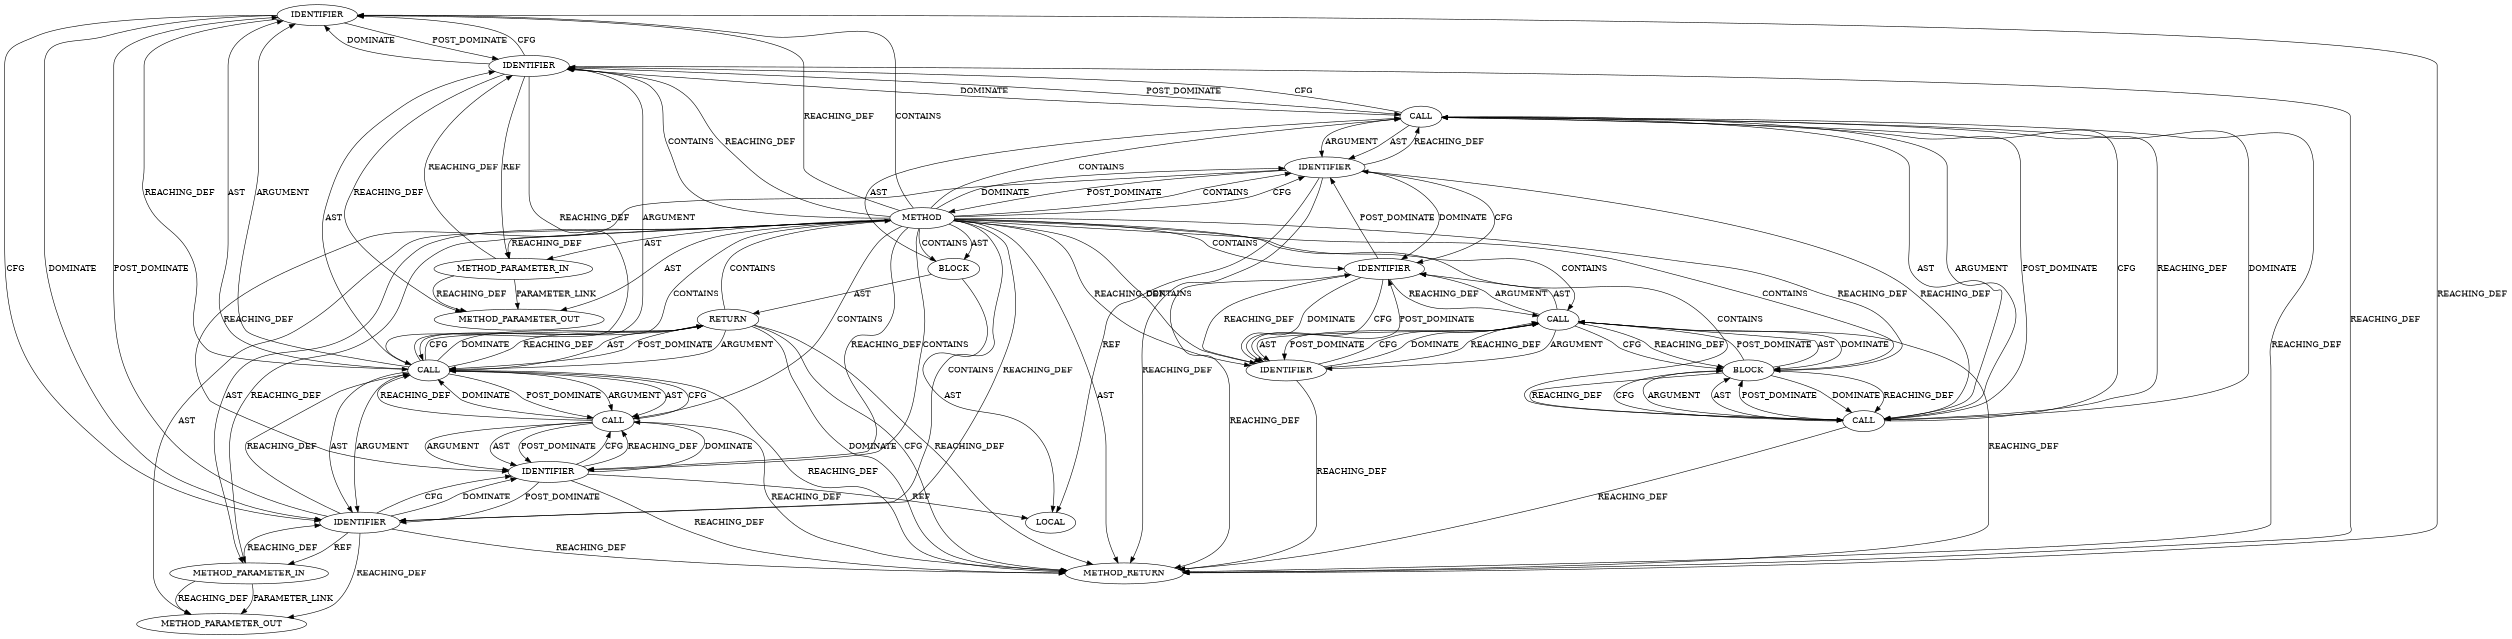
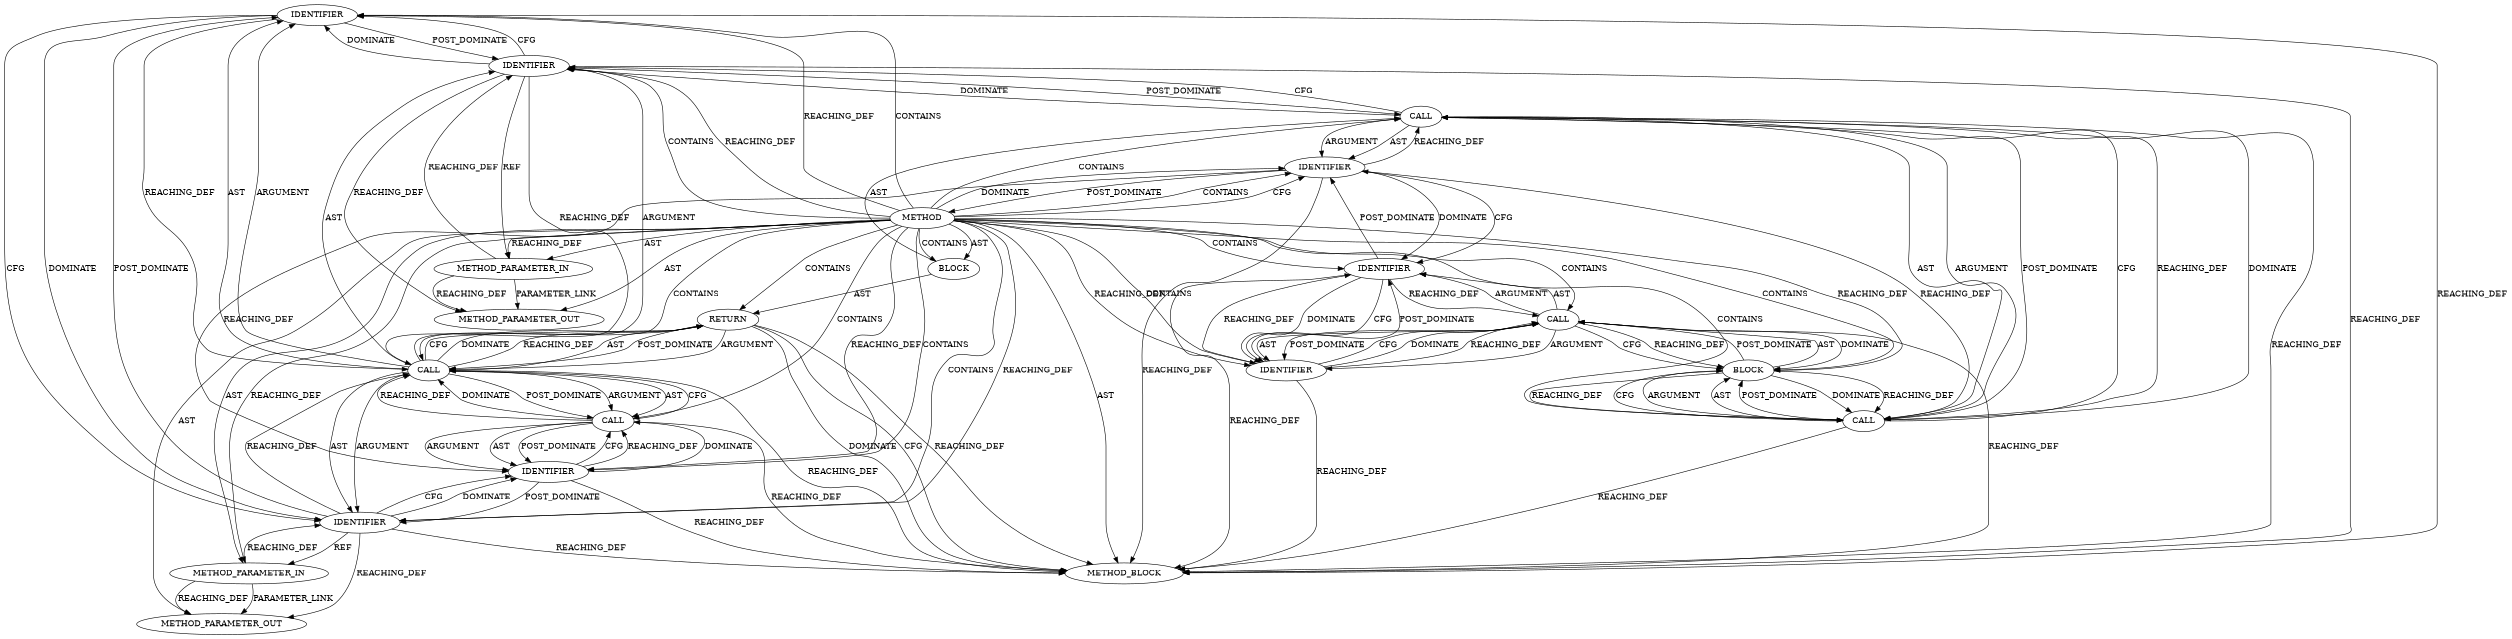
edge "RETURN" -> "METHOD": reversed
node "LOCAL": removed
node "METHOD_RETURN": label "METHOD_RETURN" -> "METHOD_BLOCK"
